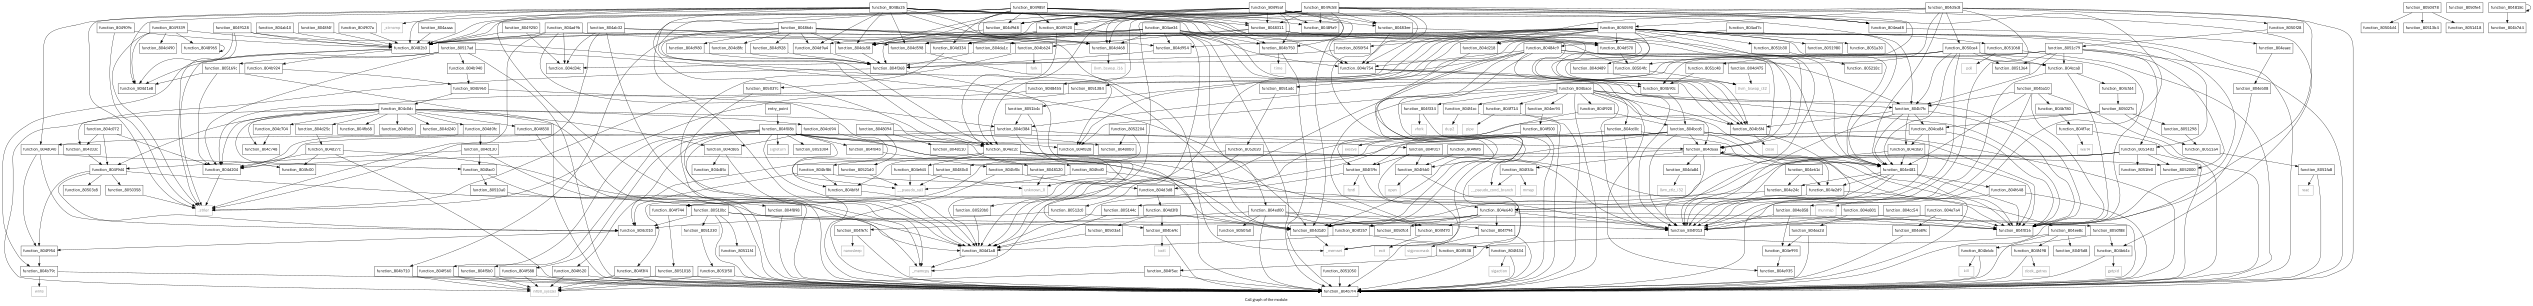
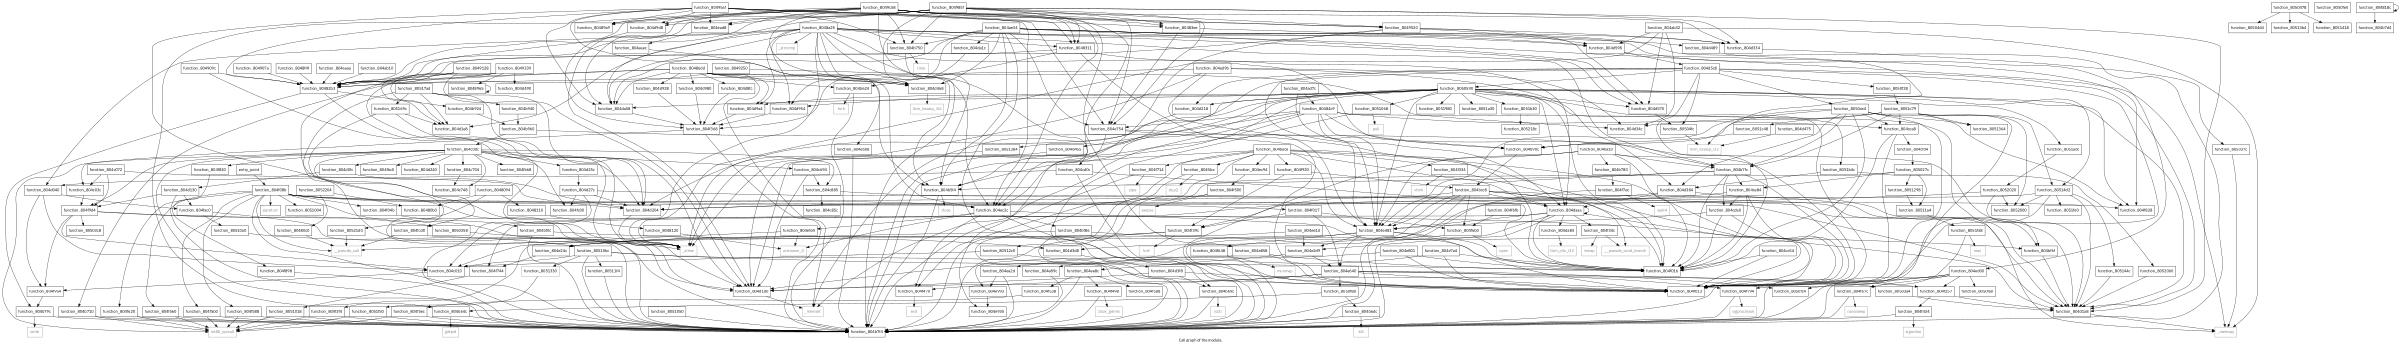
node "function_8050f54": removed
edge "function_804d598" -> "function_804d5c8": added
edge "function_804bace" -> "function_804b7fc": removed
